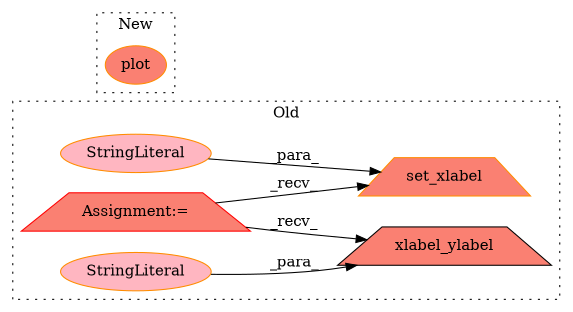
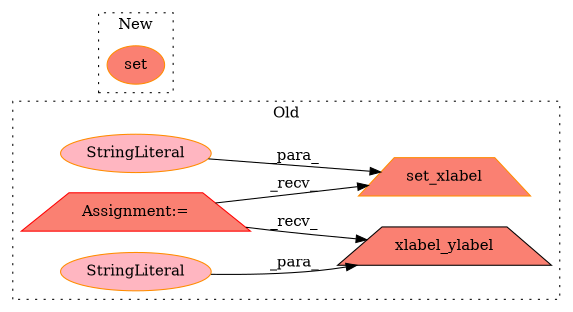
node "plot": label "plot" -> "set"
